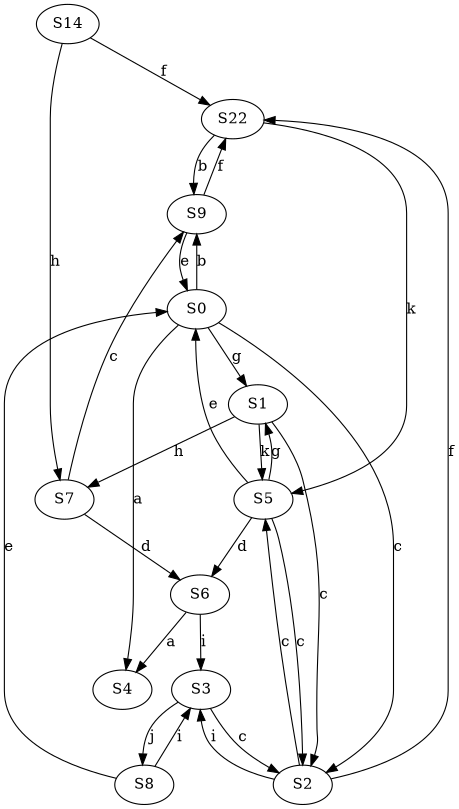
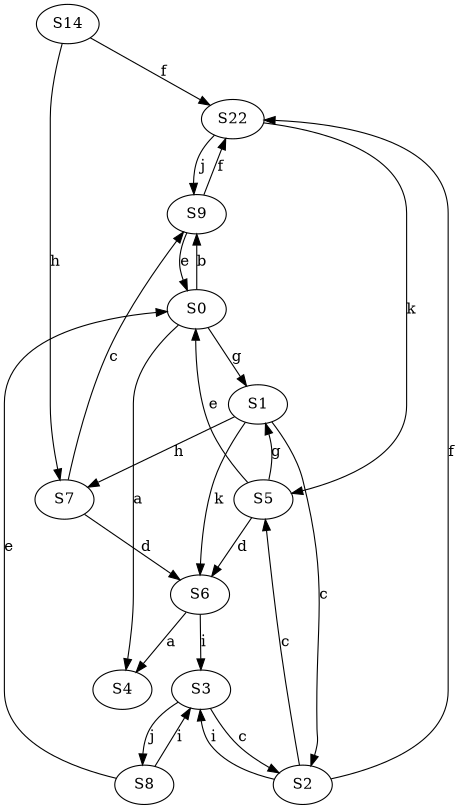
edge "S22" -> "S9": label "b" -> "j"
edge "S1" -> "S5": now "S1" -> "S6"
edge "S0" -> "S2": removed, label "c"
edge "S5" -> "S2": removed, label "c"
